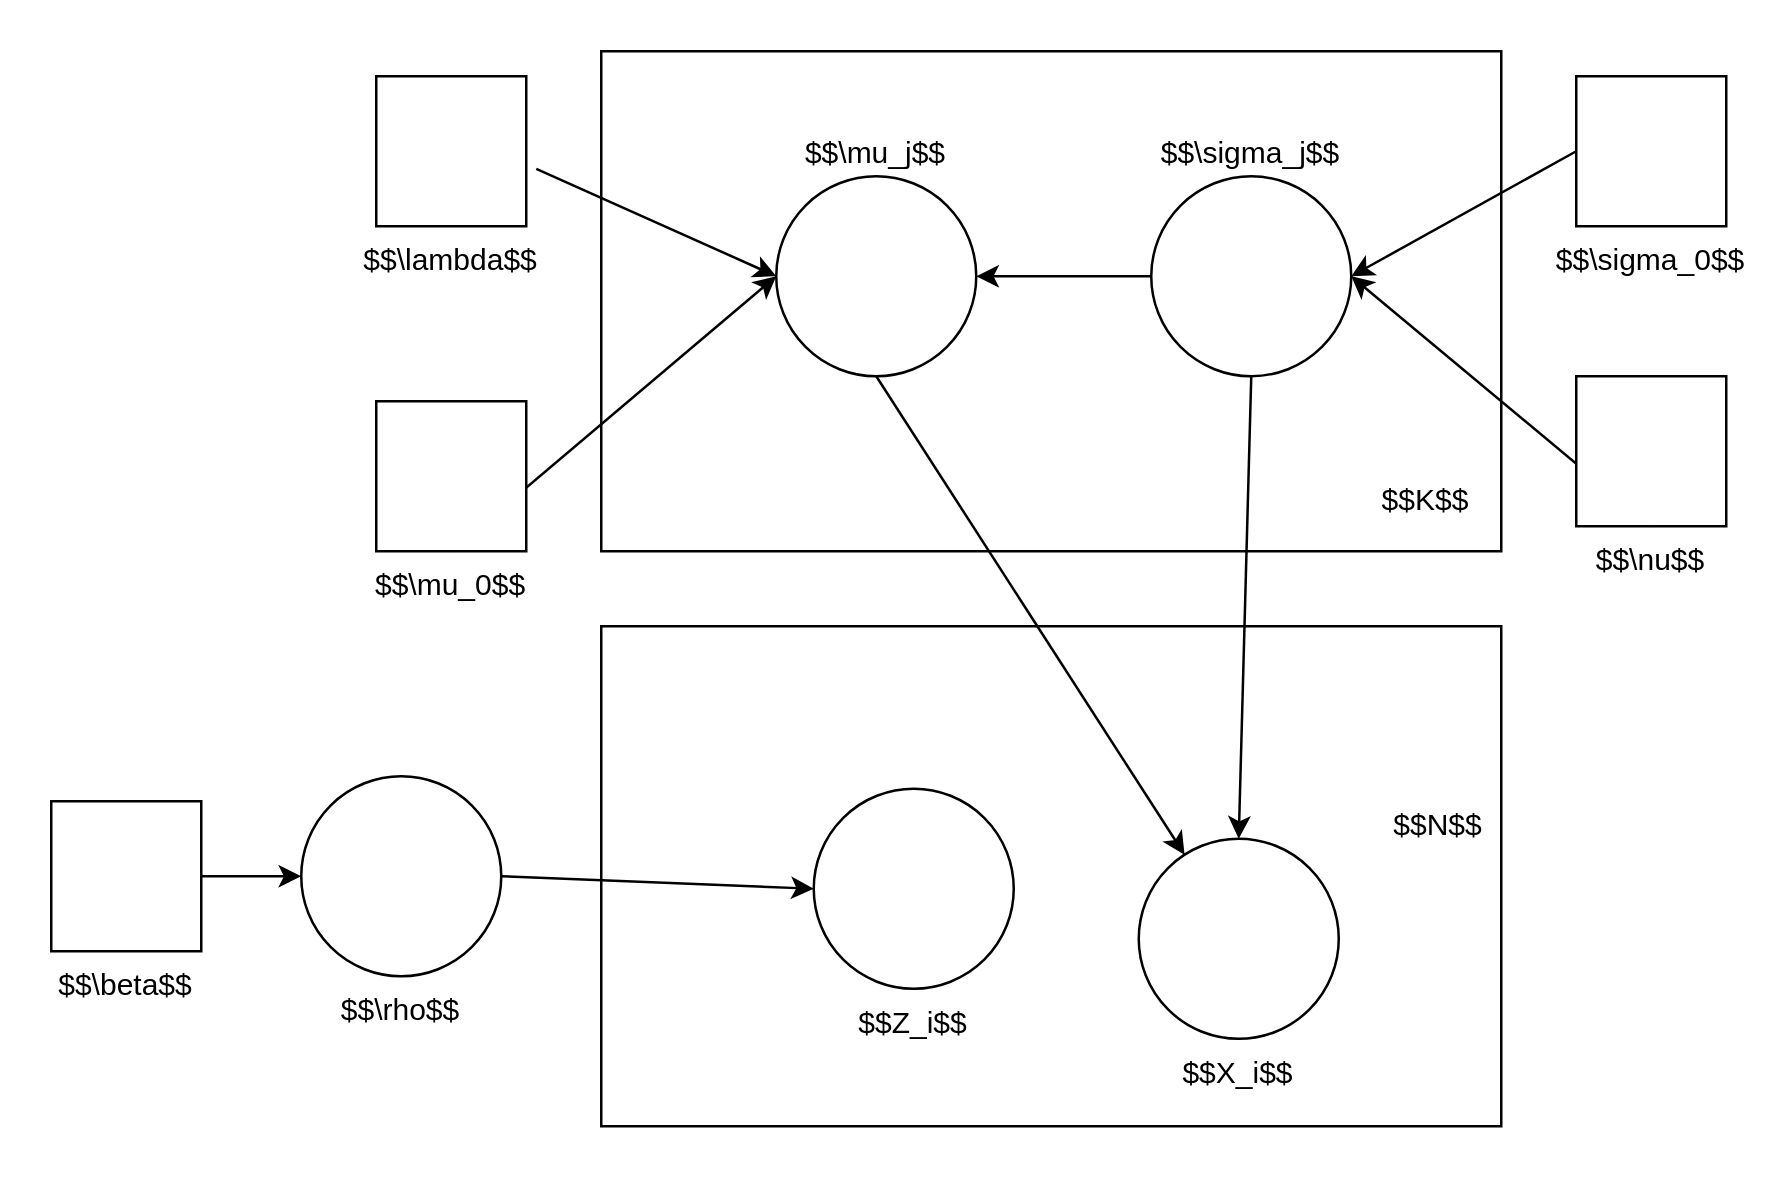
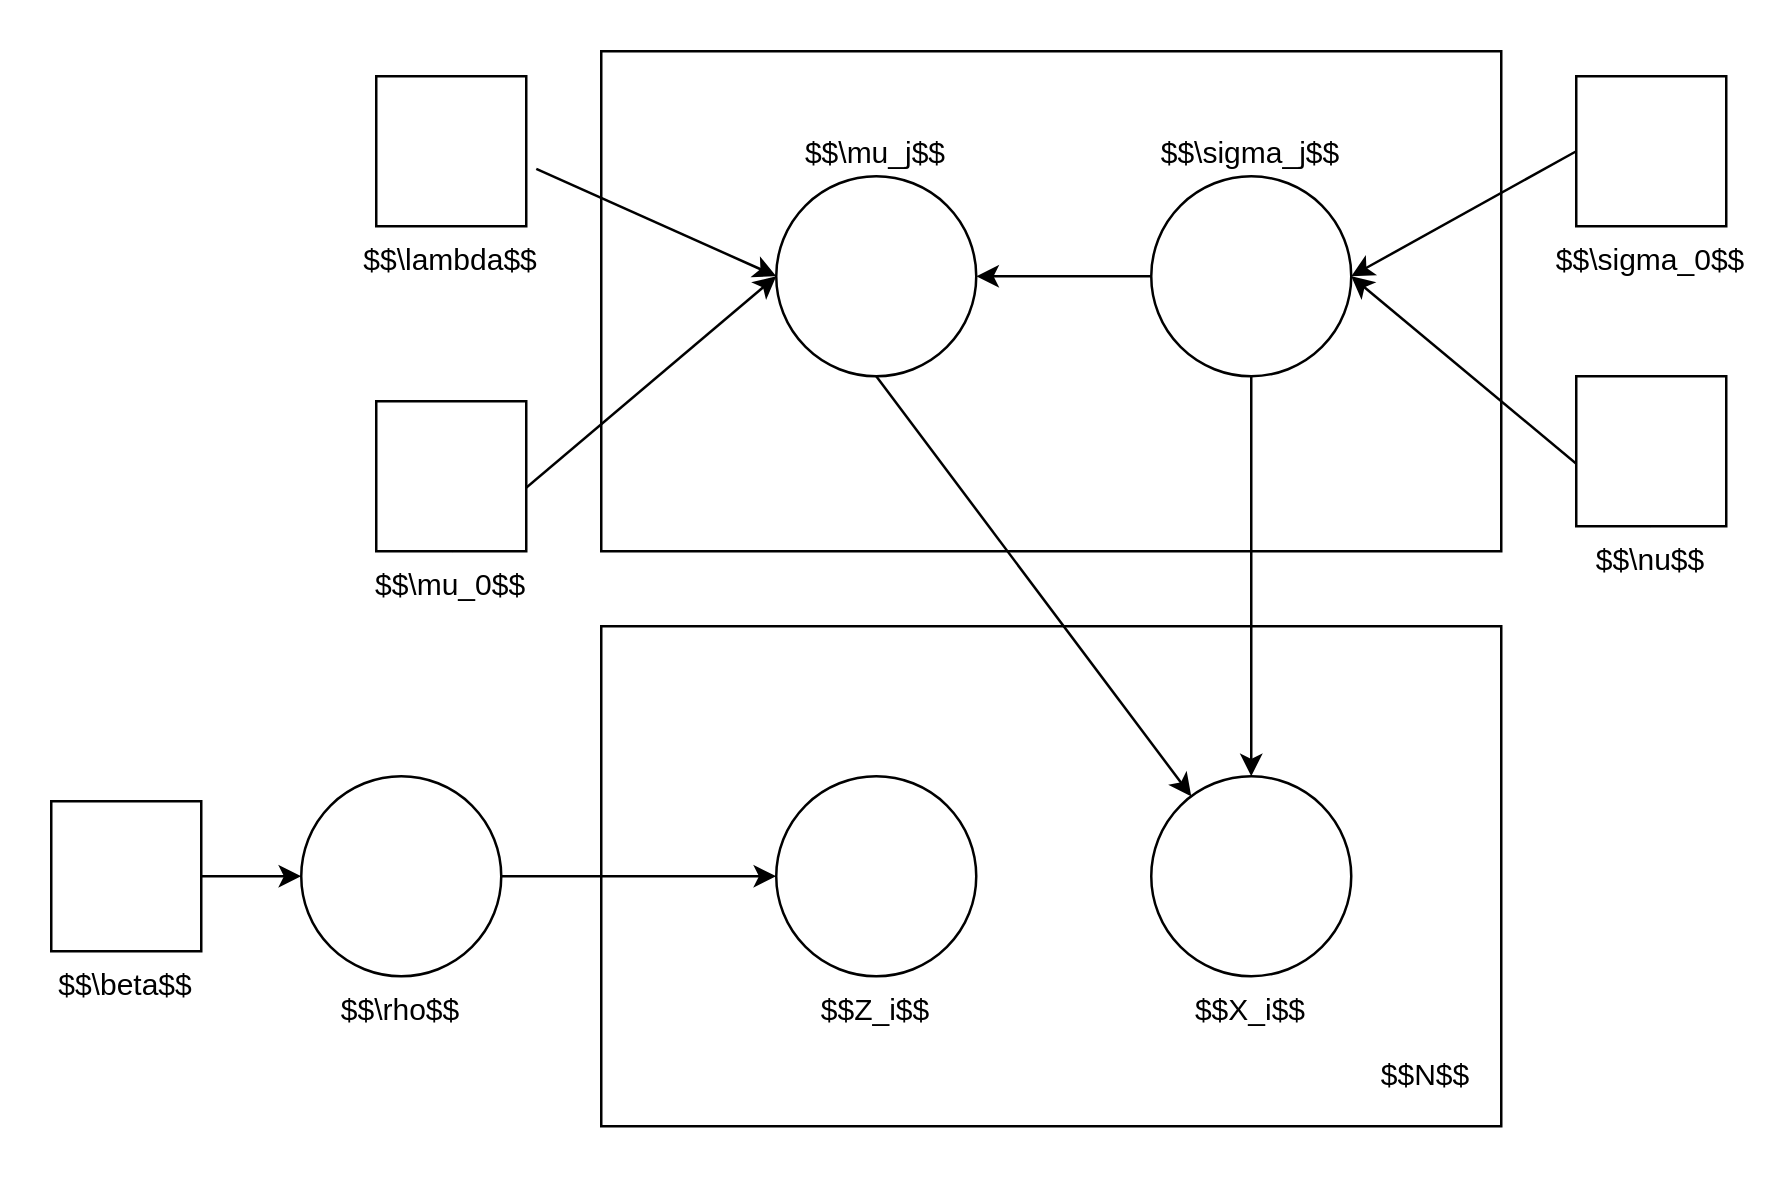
node "$$K$$": removed
node "$$N$$": moved (1439, 826) -> (1426, 1076)
node "$$Z_i$$": moved (914, 889) -> (876, 876)
node "$$X_i$$": moved (1239, 939) -> (1251, 876)
